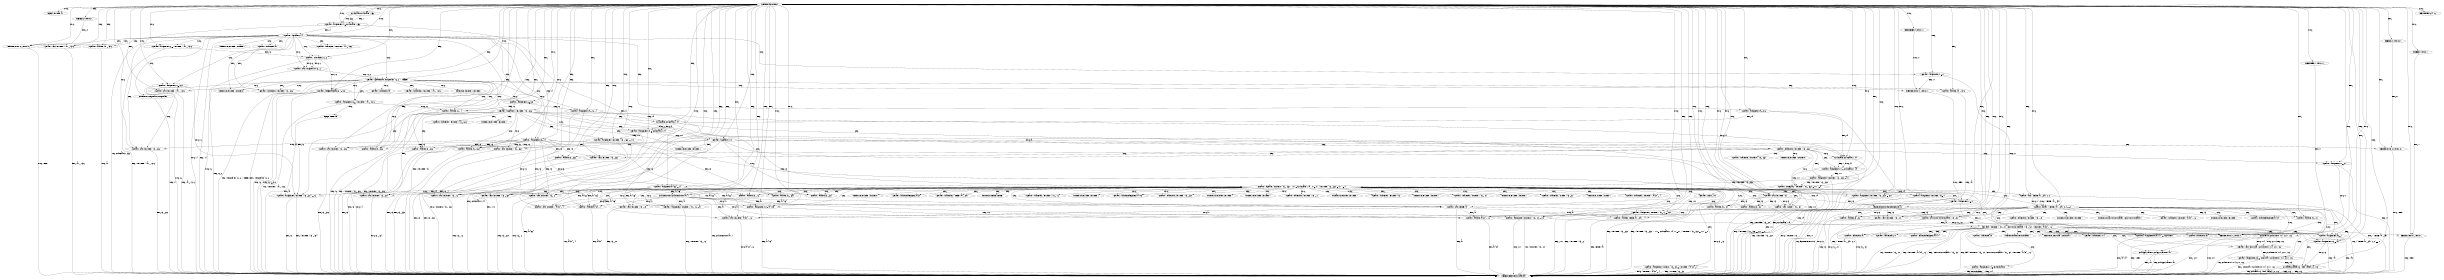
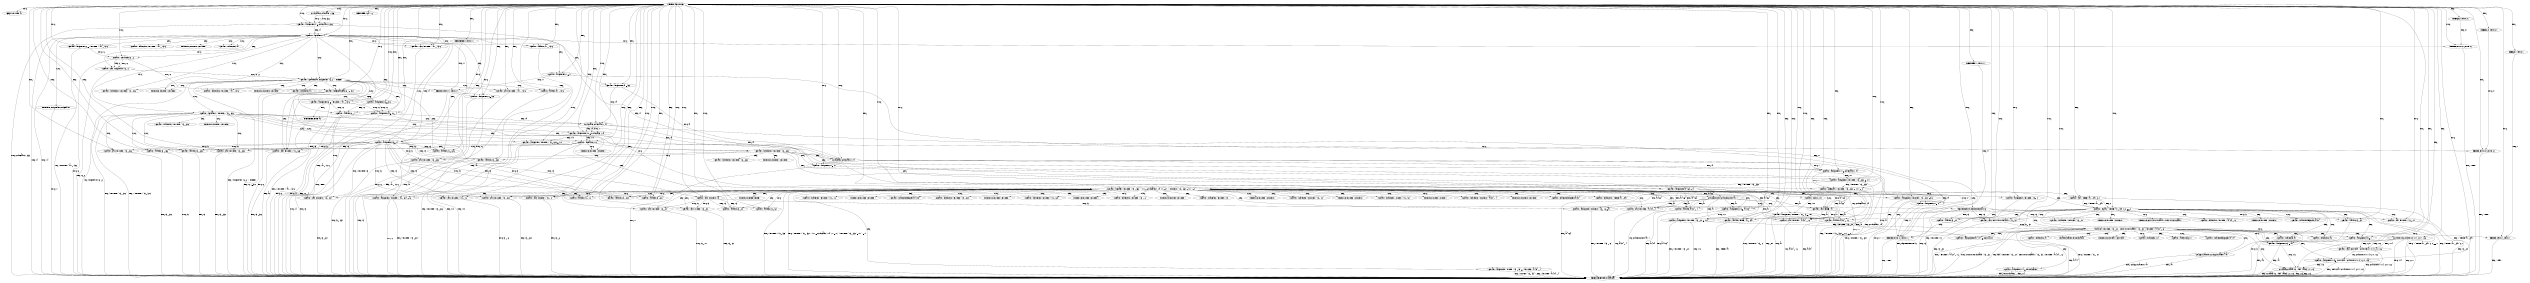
edge "(<operator>.assignment,v8 = *(_DWORD *)(*a1 + 1576))" -> "(<operator>.assignment,v9 = v8 + 4)": added, label "DDG: v8"
node "(PARAM,_BYTE *a2)": label "(PARAM,_BYTE *a2)" -> "(IDENTIFIER,_BYTE *a2)"
node "(<operator>.indirection,*(_DWORD *)(v5 + 324))": added
edge "(<operator>.assignment,a1[188] = v4)" -> "(<operator>.addition,a1[20] + 16)": removed, label "DDG: a1[188]"
edge "(<operator>.assignment,v9 = 516)" -> "(METHOD_RETURN,int __fastcall)": removed, label "DDG: v9"
